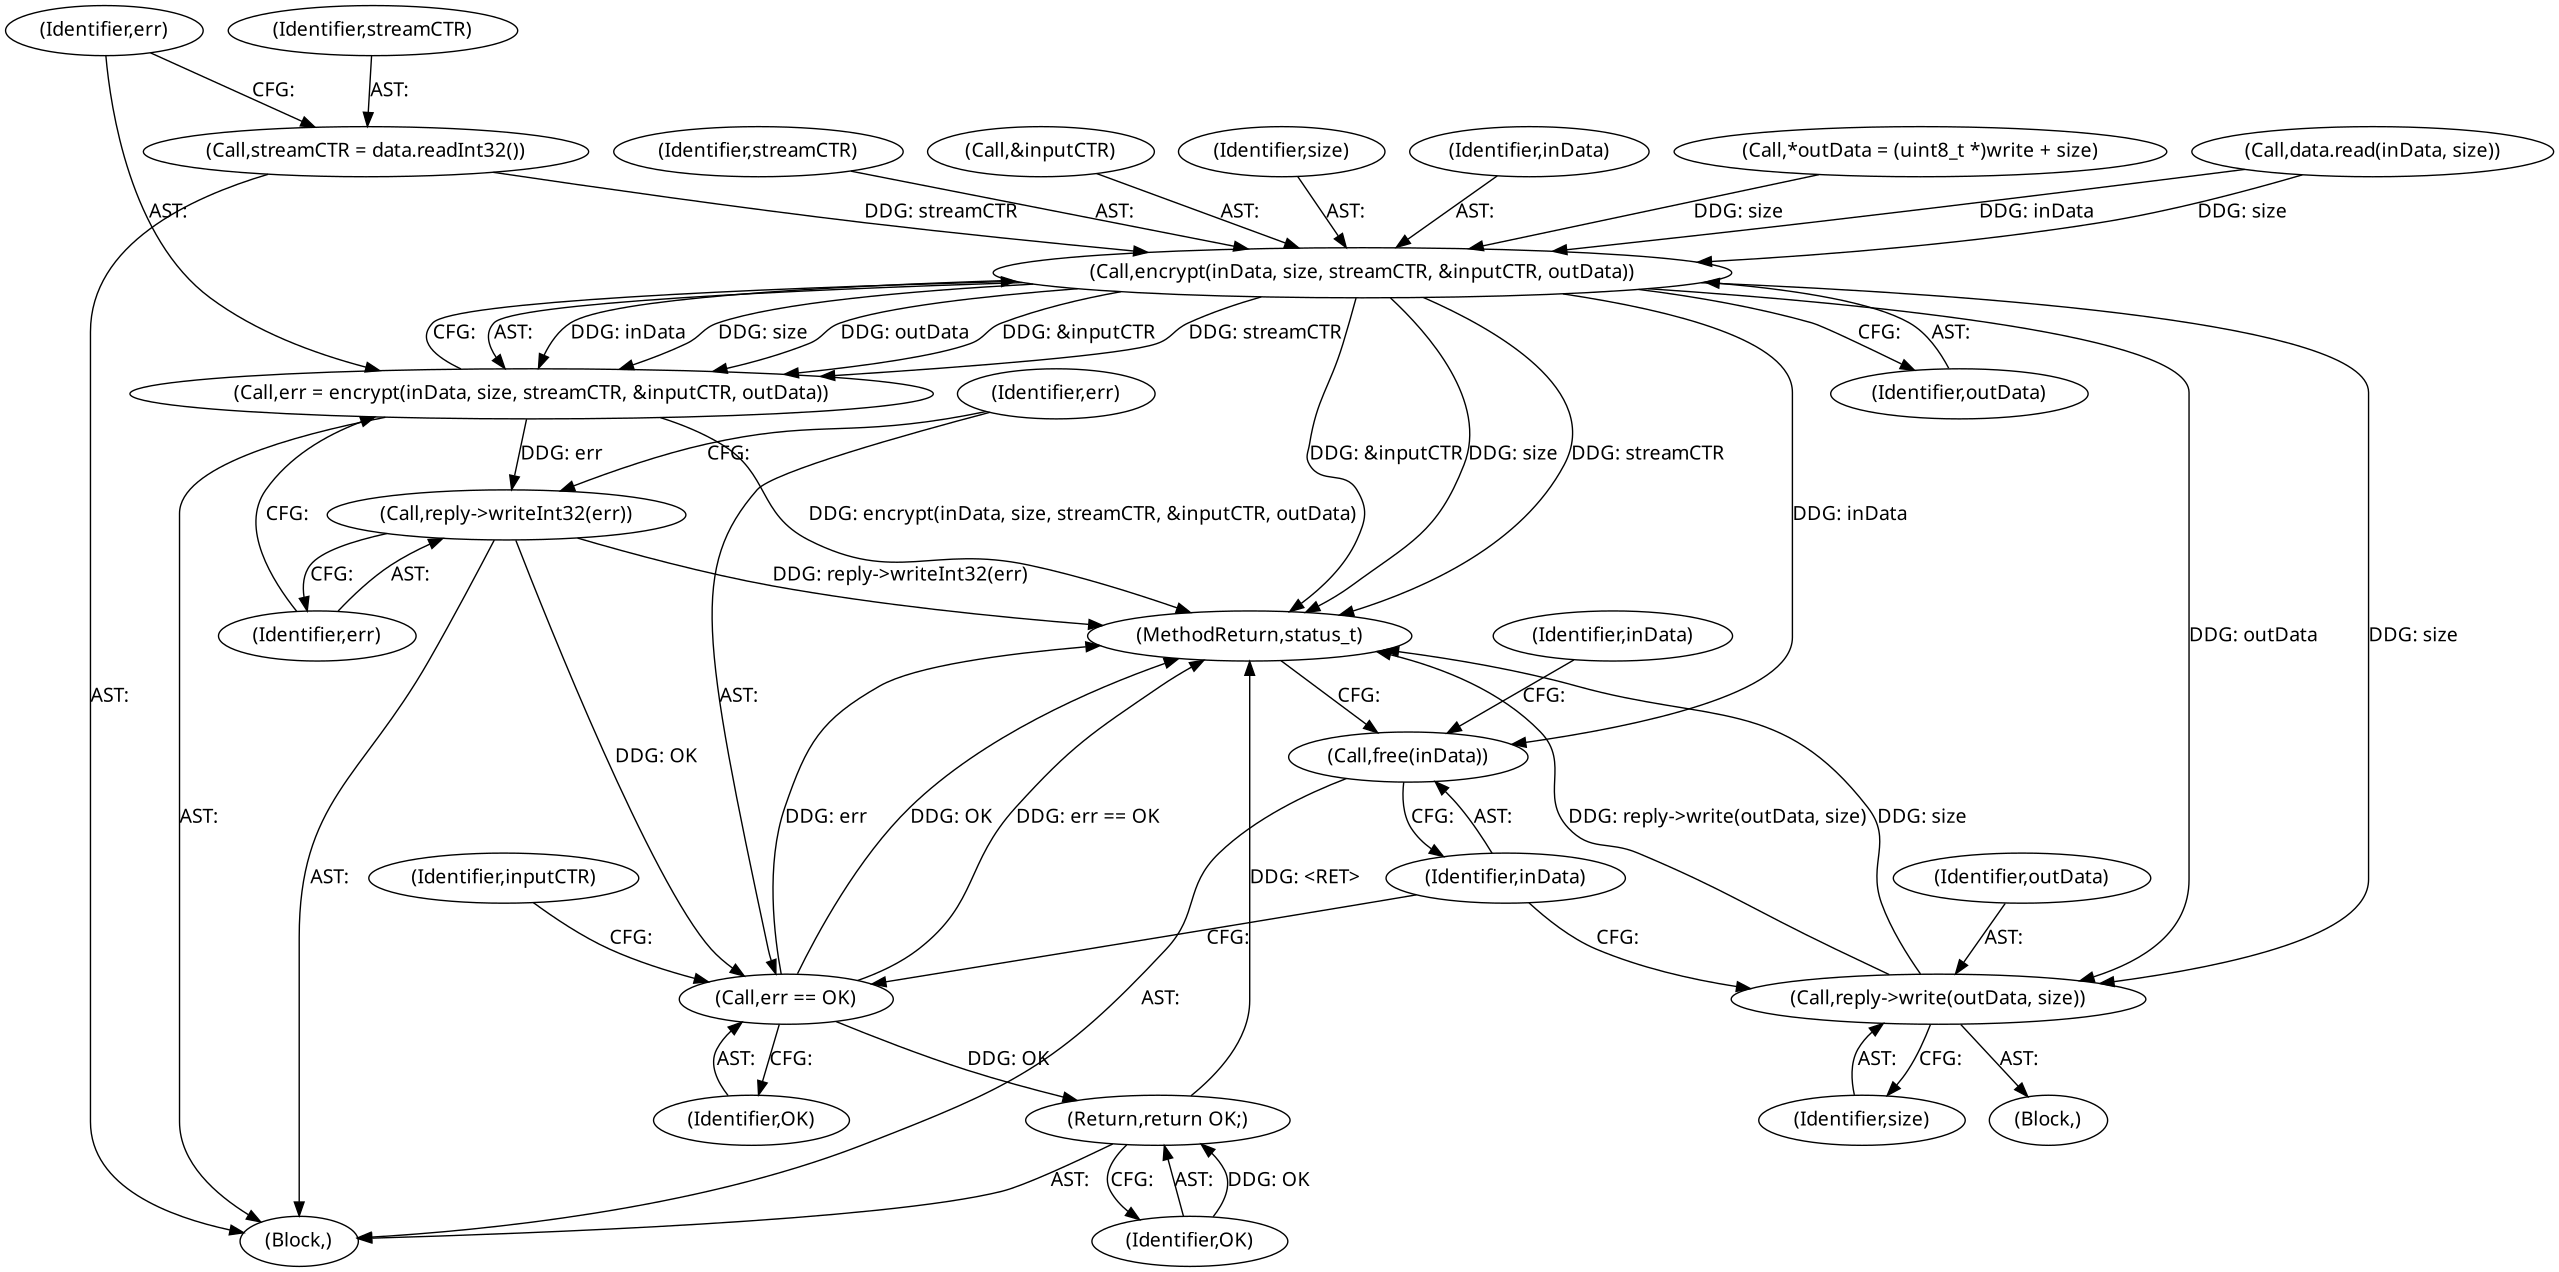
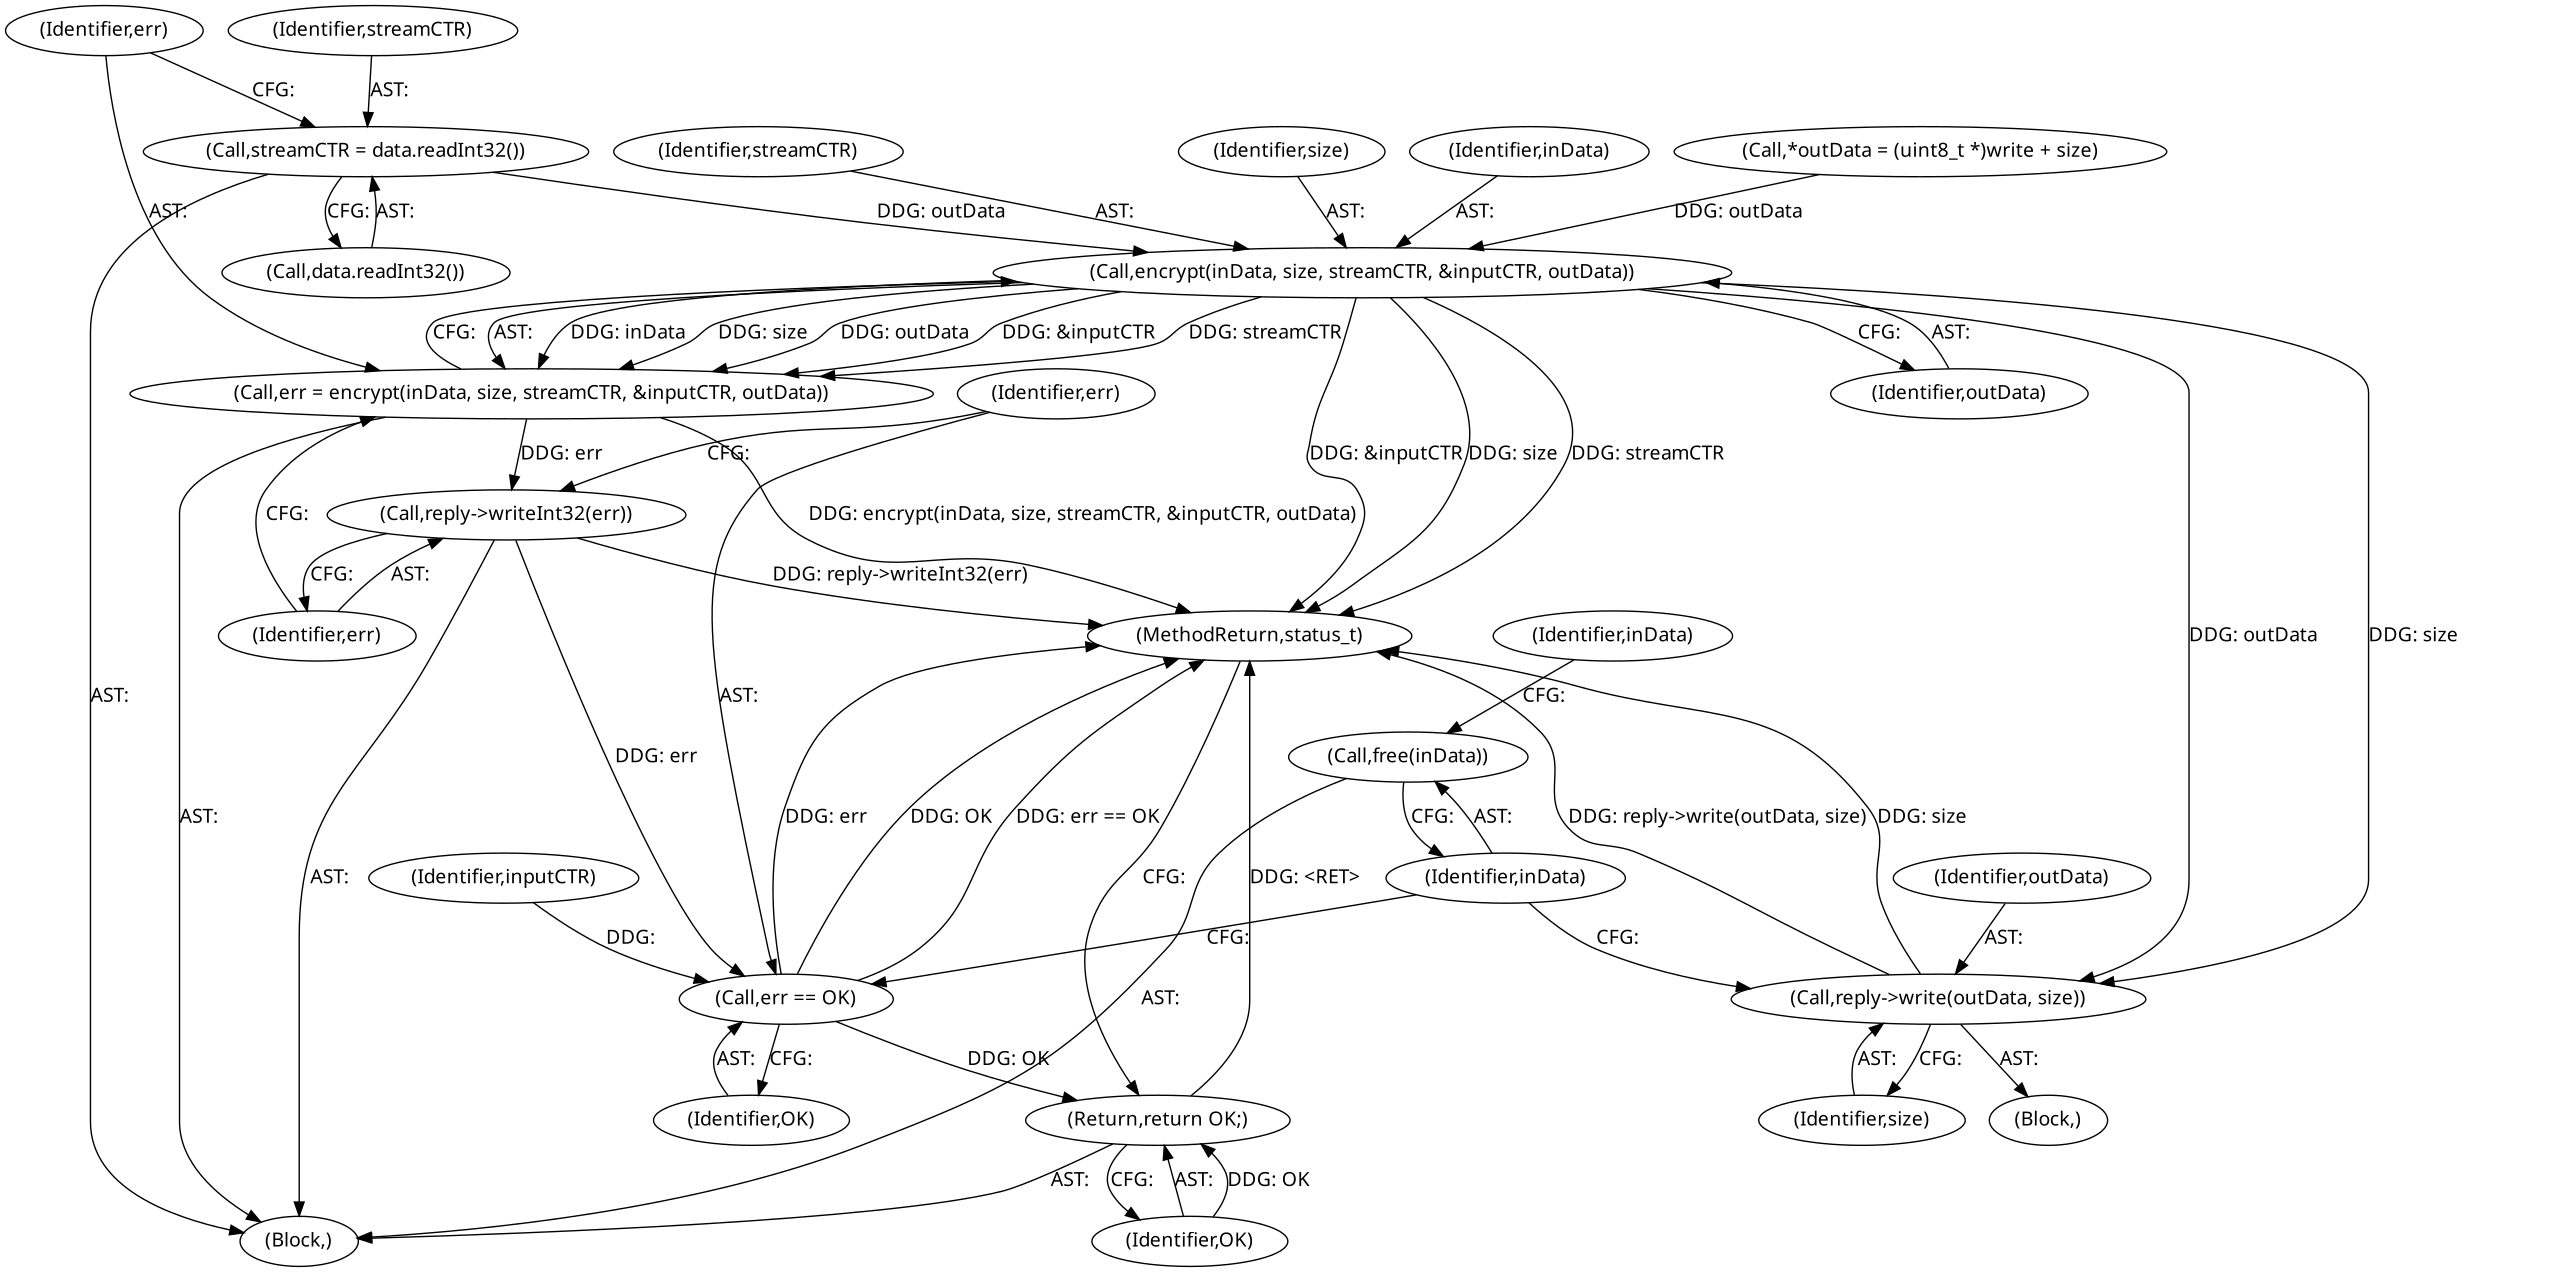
node "(Call,&inputCTR)": removed
node "(Call,data.read(inData, size))": removed
edge "(Call,streamCTR = data.readInt32())" -> "(Call,encrypt(inData, size, streamCTR, &inputCTR, outData))": label "DDG: streamCTR" -> "DDG: outData"
edge "(Call,*outData = (uint8_t *)write + size)" -> "(Call,encrypt(inData, size, streamCTR, &inputCTR, outData))": label "DDG: size" -> "DDG: outData"
node "(Call,data.readInt32())": added
edge "(Call,encrypt(inData, size, streamCTR, &inputCTR, outData))" -> "(Call,free(inData))": removed, label "DDG: inData"
edge "(MethodReturn,status_t)" -> "(Call,free(inData))": now "(MethodReturn,status_t)" -> "(Return,return OK;)"
edge "(Call,reply->writeInt32(err))" -> "(Call,err == OK)": label "DDG: OK" -> "DDG: err"
edge "(Identifier,inputCTR)" -> "(Call,err == OK)": label "CFG: " -> "DDG: "
